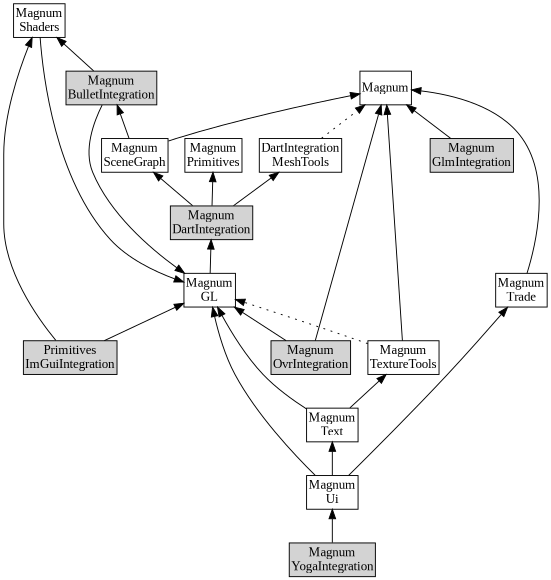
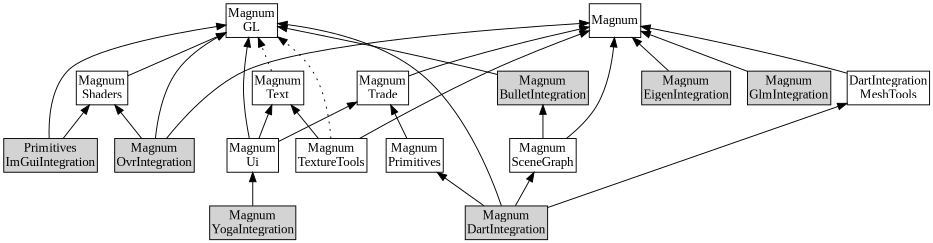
edge "Magnum BulletIntegration" -> "Magnum Shaders": now "Magnum OvrIntegration" -> "Magnum Shaders"
node "Magnum EigenIntegration": added
edge "DartIntegration MeshTools" -> "Magnum": style dotted -> solid
edge "Magnum Primitives" -> "Magnum Trade": added
edge "Magnum GL" -> "Magnum DartIntegration": reversed
edge "Magnum Text" -> "Magnum GL": style solid -> dotted
edge "Magnum Text" -> "Magnum TextureTools": reversed
